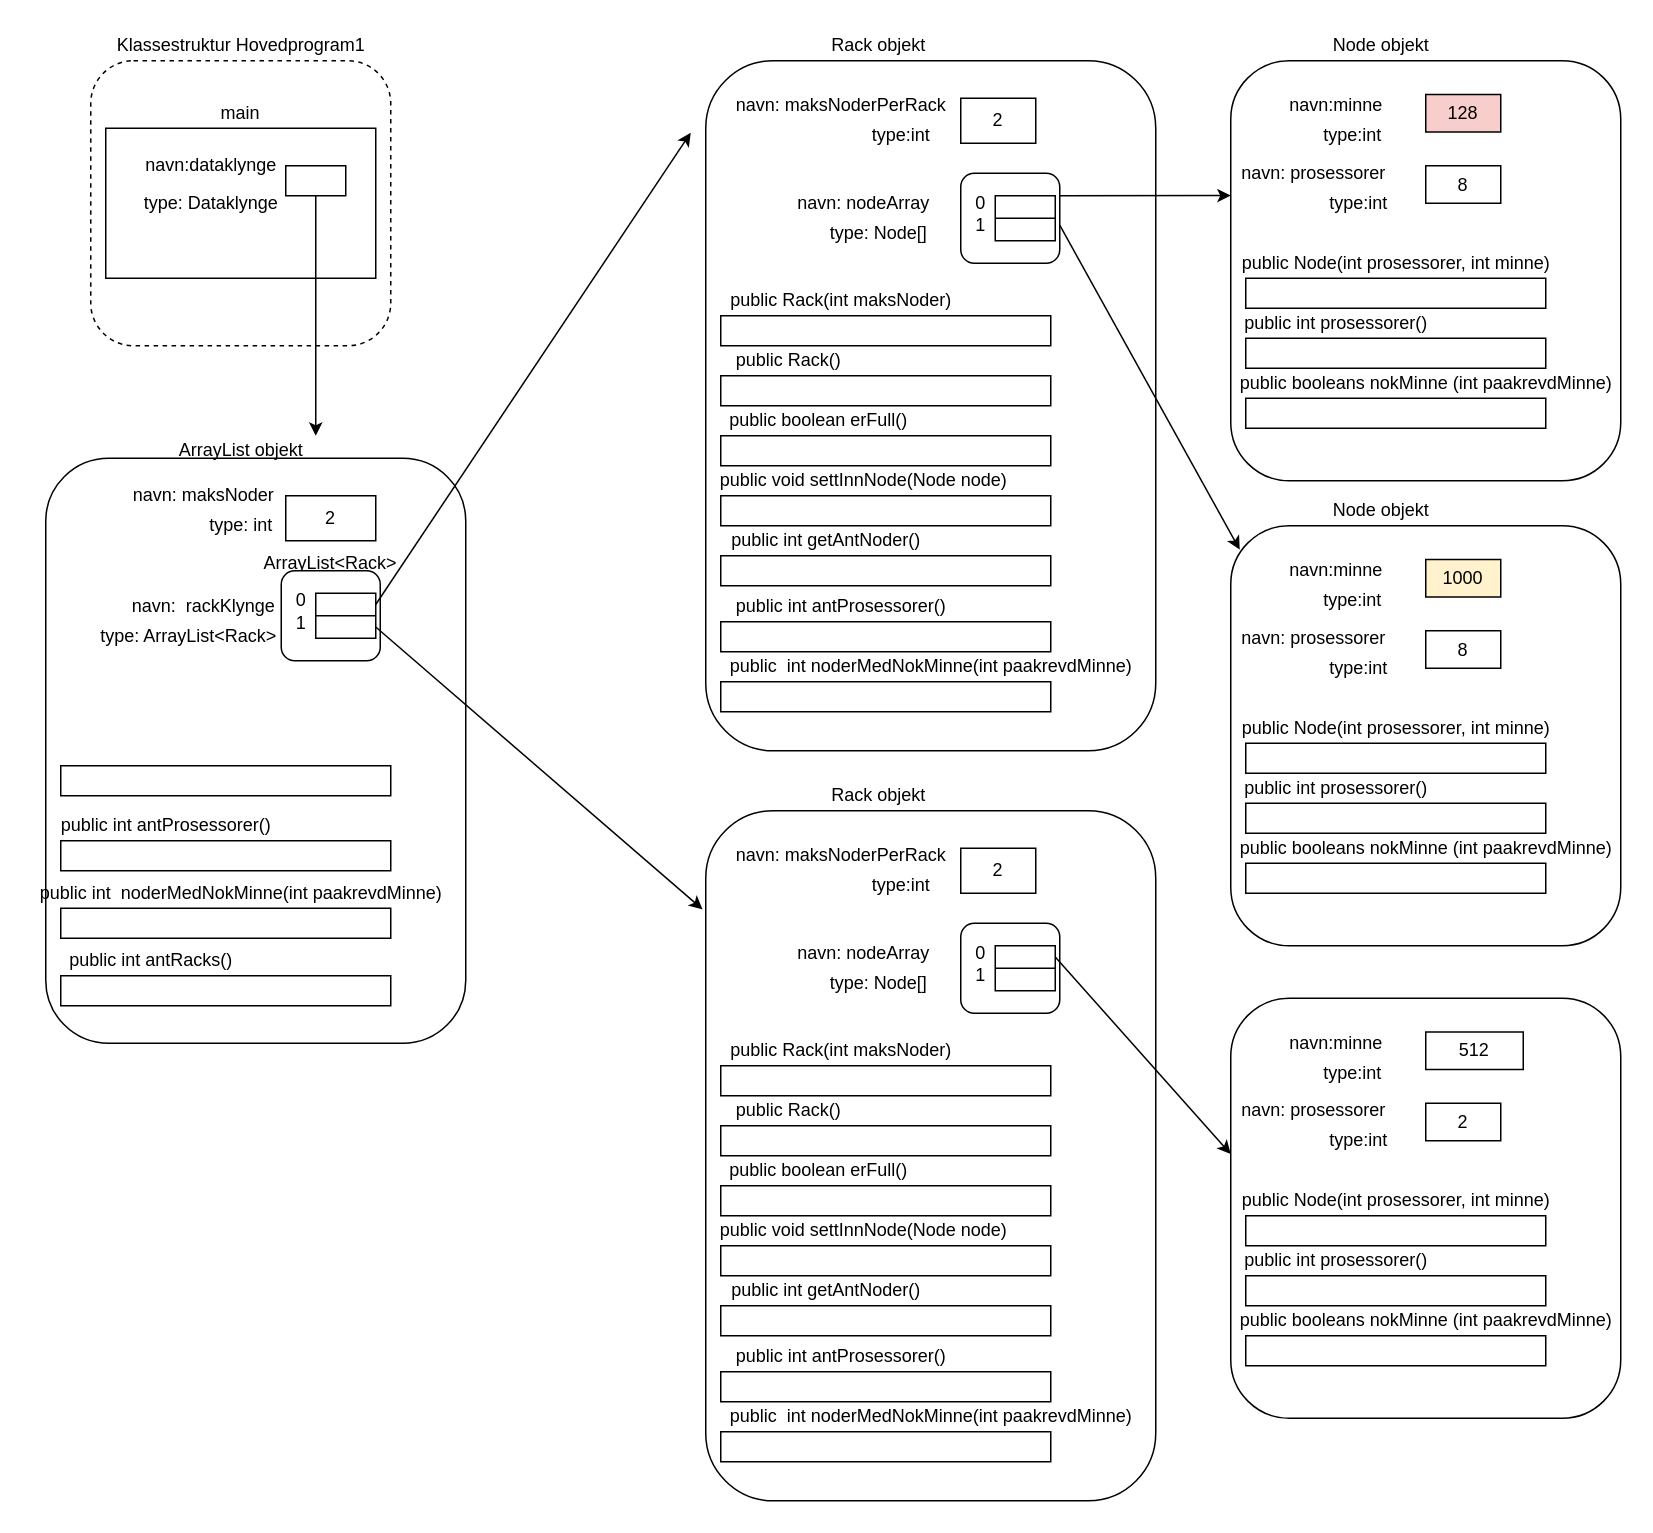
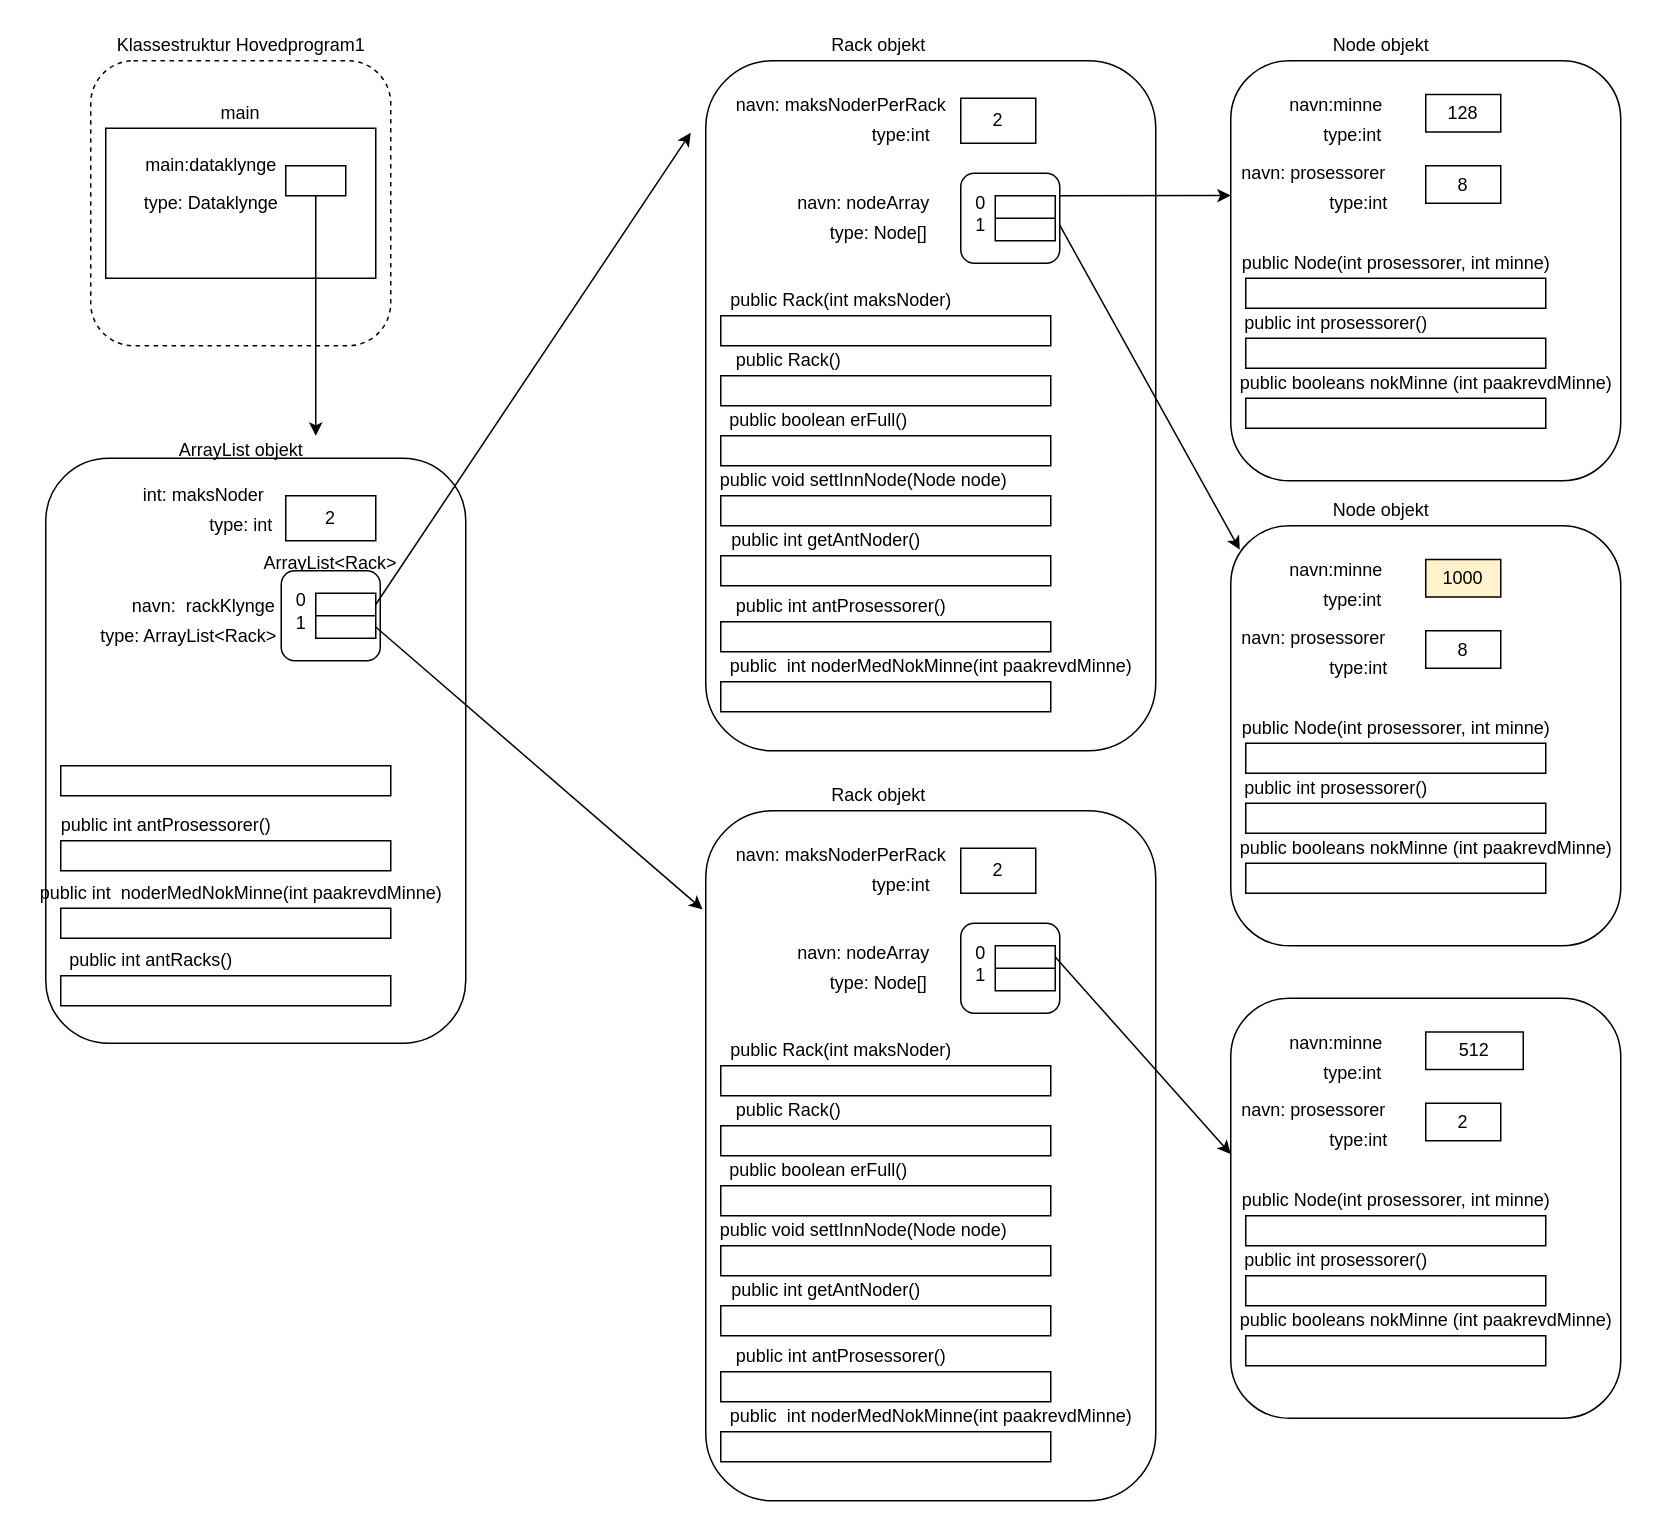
node "128": fillcolor #f8cecc -> #ffffff
node "navn:dataklynge": label "navn:dataklynge" -> "main:dataklynge"
node "navn: maksNoder": label "navn: maksNoder" -> "int: maksNoder"
